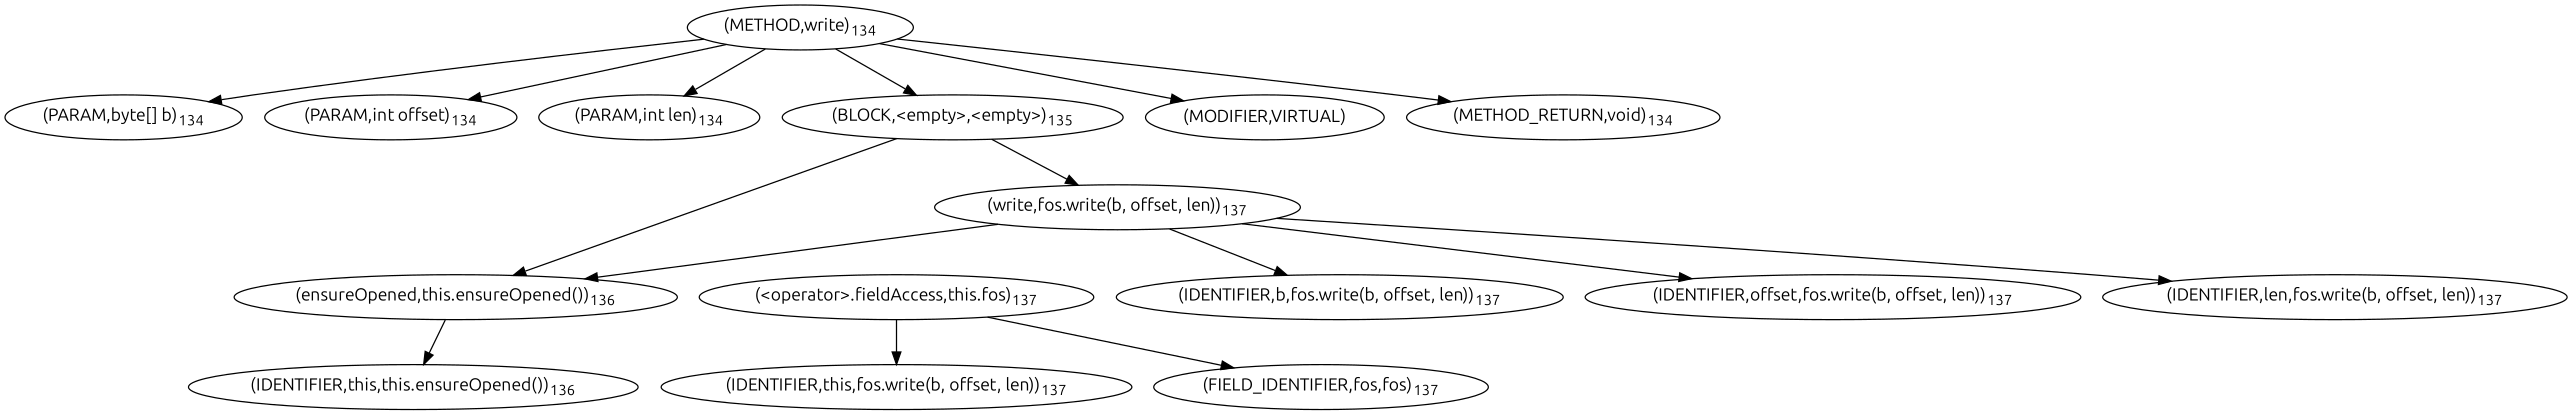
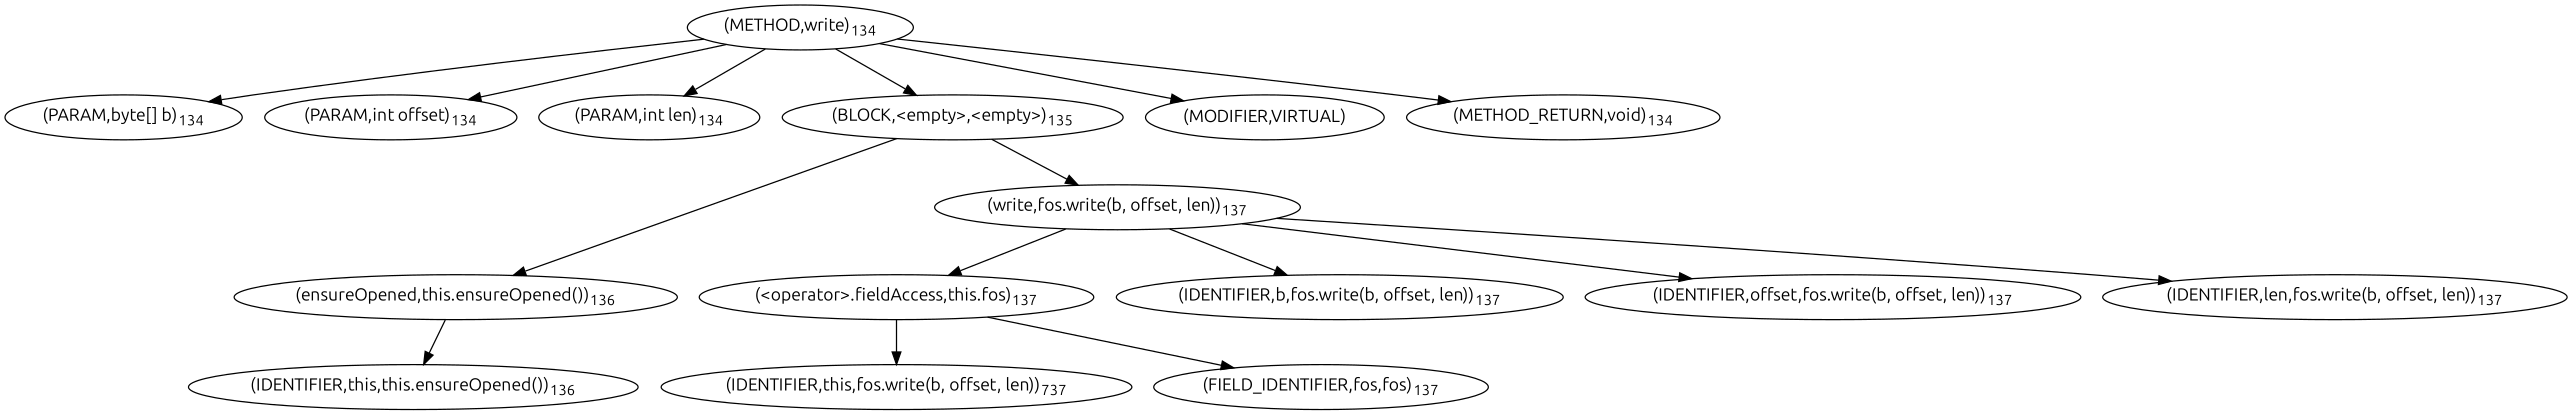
edge "(write,fos.write(b, offset, len))" -> "(ensureOpened,this.ensureOpened())": now "(write,fos.write(b, offset, len))" -> "(<operator>.fieldAccess,this.fos)"
node "(IDENTIFIER,this,fos.write(b, offset, len))": text "137" -> "737"
